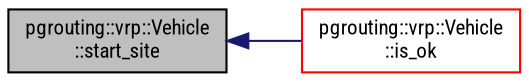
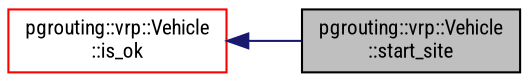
edge "pgrouting::vrp::Vehicle ::is_ok" -> "pgrouting::vrp::Vehicle ::start_site": reversed
